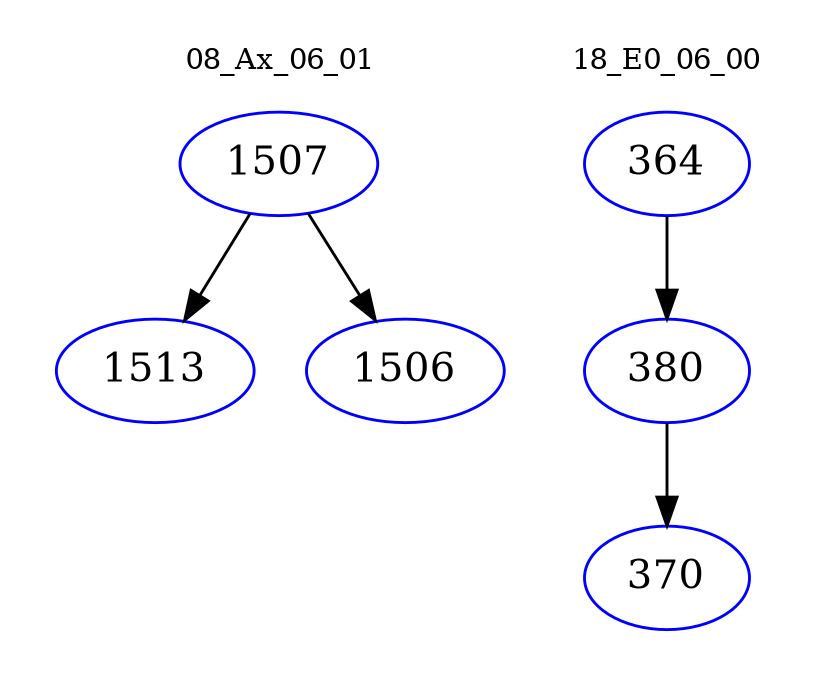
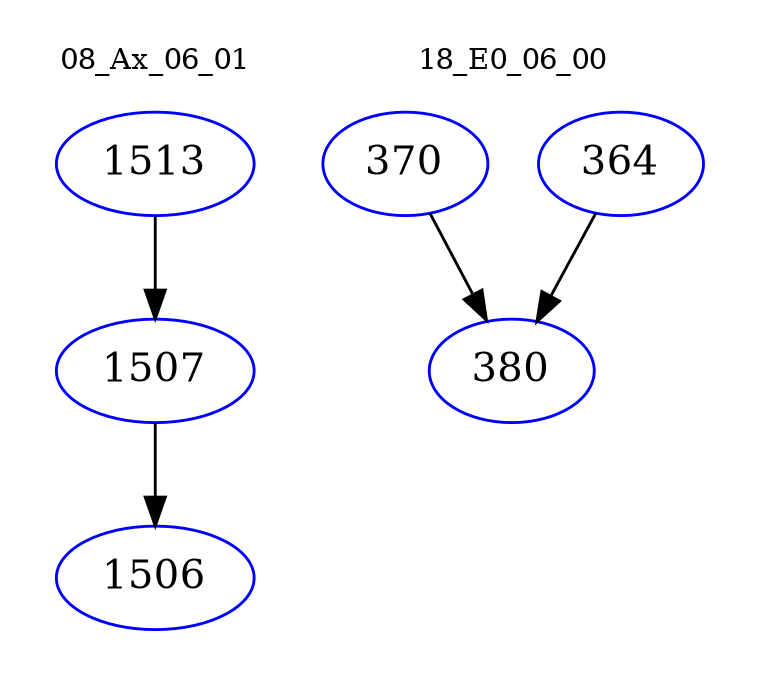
edge "1507" -> "1513": reversed
edge "380" -> "370": reversed
